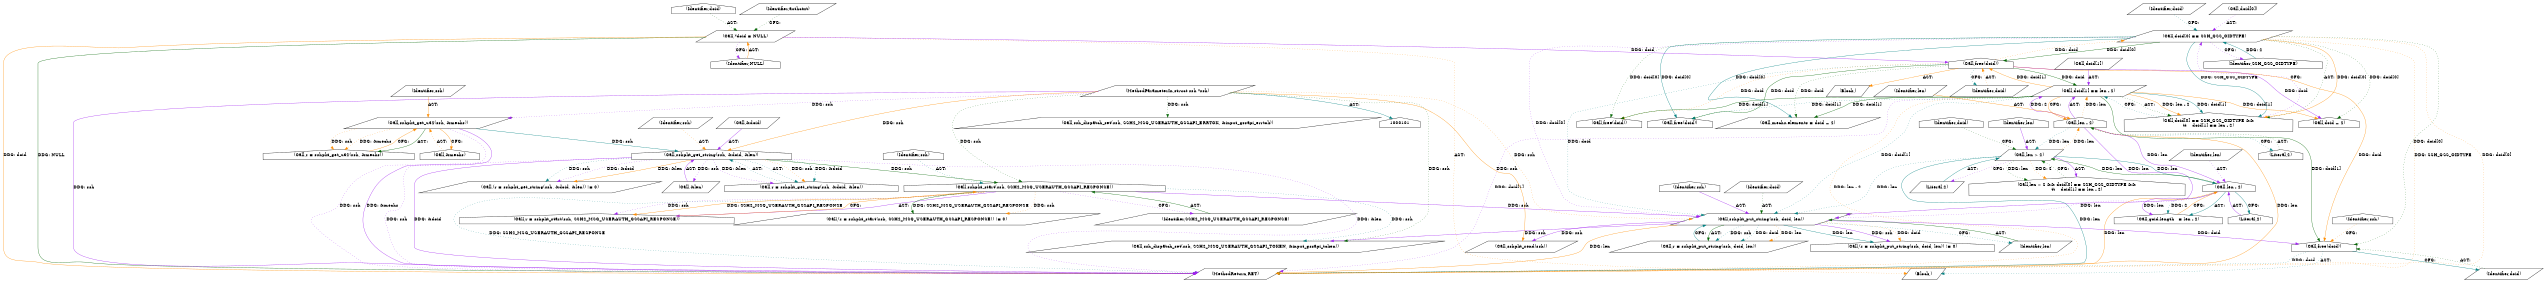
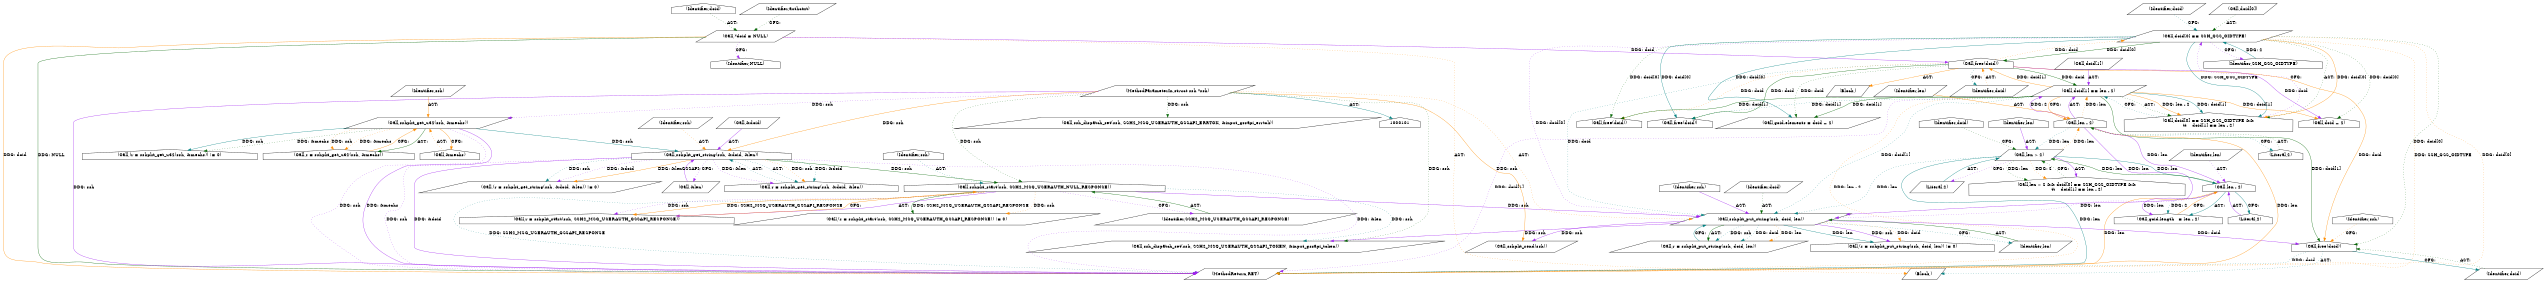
edge "(Call,doid[0])" -> "(Call,doid[0] == SSH_GSS_OIDTYPE)": color purple -> darkgreen
edge "(Identifier,NULL)" -> "(Call,*doid = NULL)": removed, label "AST:"
node "(Call,mechs.elements = doid + 2)": label "(Call,mechs.elements = doid + 2)" -> "(Call,goid.elements = doid + 2)"
node "(Call,(r = sshpkt_get_u32(ssh, &mechs)) != 0)": added
edge "(MethodParameterIn,struct ssh *ssh)" -> "(Call,sshpkt_put_string(ssh, doid, len))": label "DDG: ssh" -> "AST: "
edge "(Call,&len)" -> "(Call,sshpkt_get_string(ssh, &doid, &len))": label "AST: " -> "GSSAPI: "
edge "(Call,sshpkt_get_string(ssh, &doid, &len))" -> "(Call,&len)": label "DDG: ssh" -> "CFG: "
node "(Call,sshpkt_start(ssh, SSH2_MSG_USERAUTH_GSSAPI_RESPONSE))": label "(Call,sshpkt_start(ssh, SSH2_MSG_USERAUTH_GSSAPI_RESPONSE))" -> "(Call,sshpkt_start(ssh, SSH2_MSG_USERAUTH_NULL_RESPONSE))"
edge "(Call,sshpkt_put_string(ssh, doid, len))" -> "(MethodReturn,RET)": removed, label "DDG: len"
